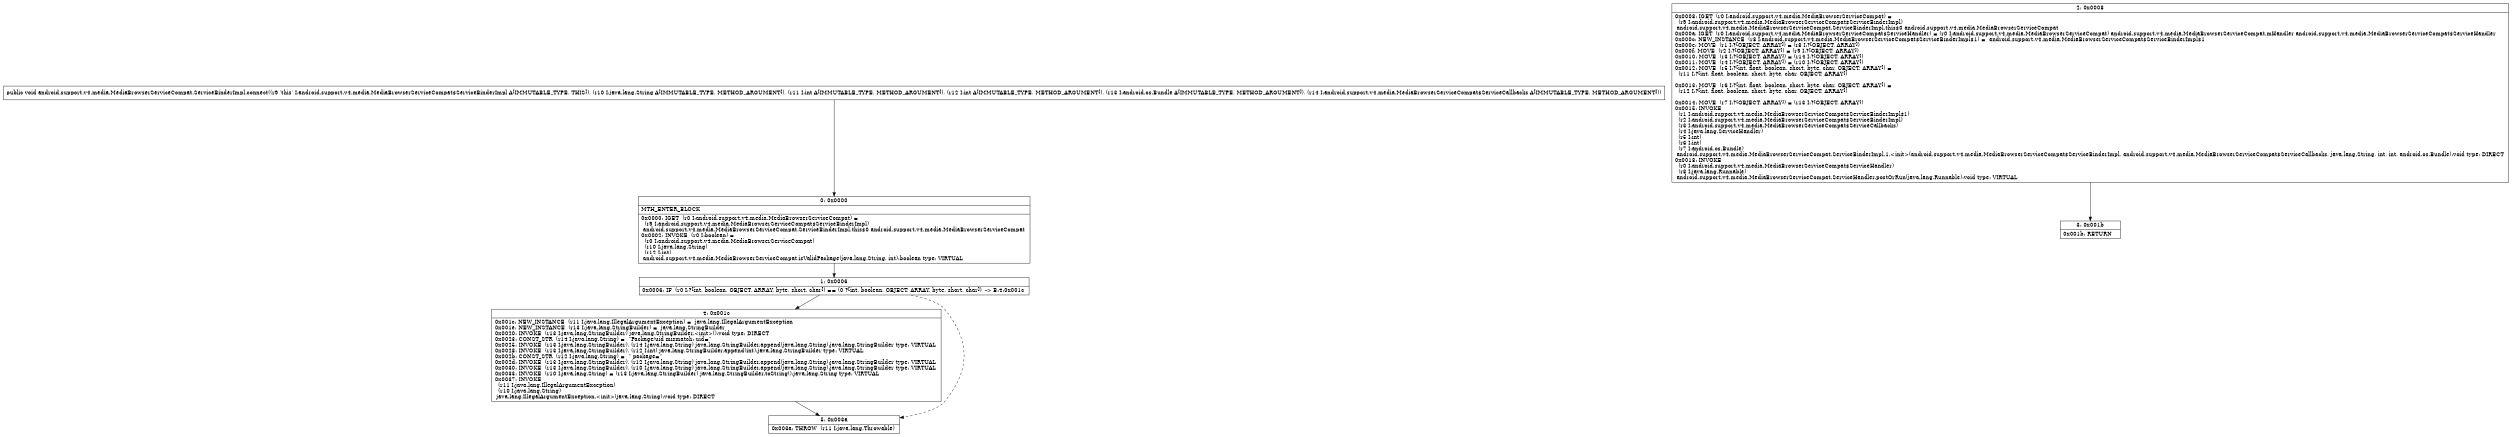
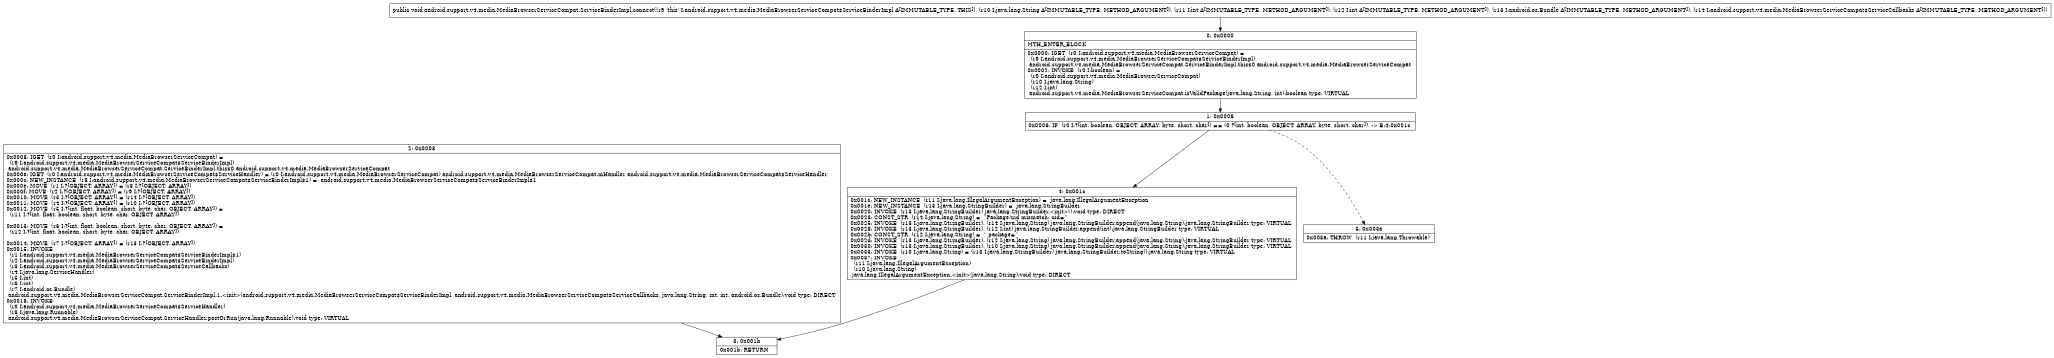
edge "4: 0x001c" -> "5: 0x003a": now "4: 0x001c" -> "3: 0x001b"
